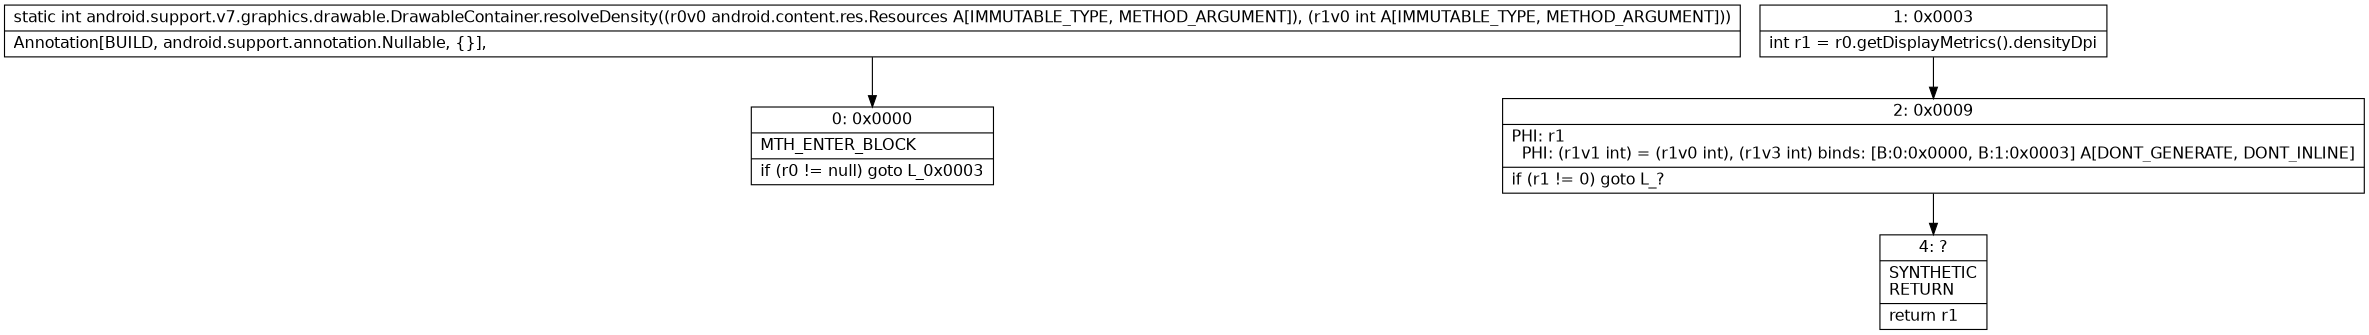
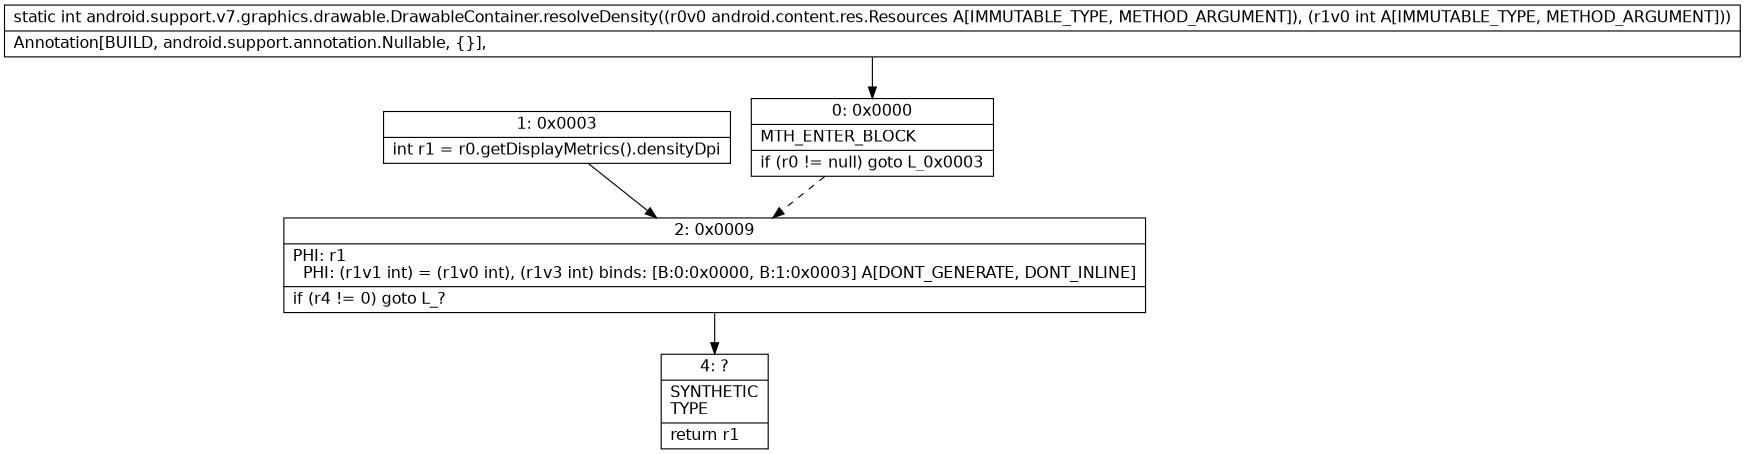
node "2: 0x0009": text "if (r1 != 0) goto L_?" -> "if (r4 != 0) goto L_?"
edge "0: 0x0000" -> "2: 0x0009": added
node "4: ?": text "RETURN" -> "TYPE"
